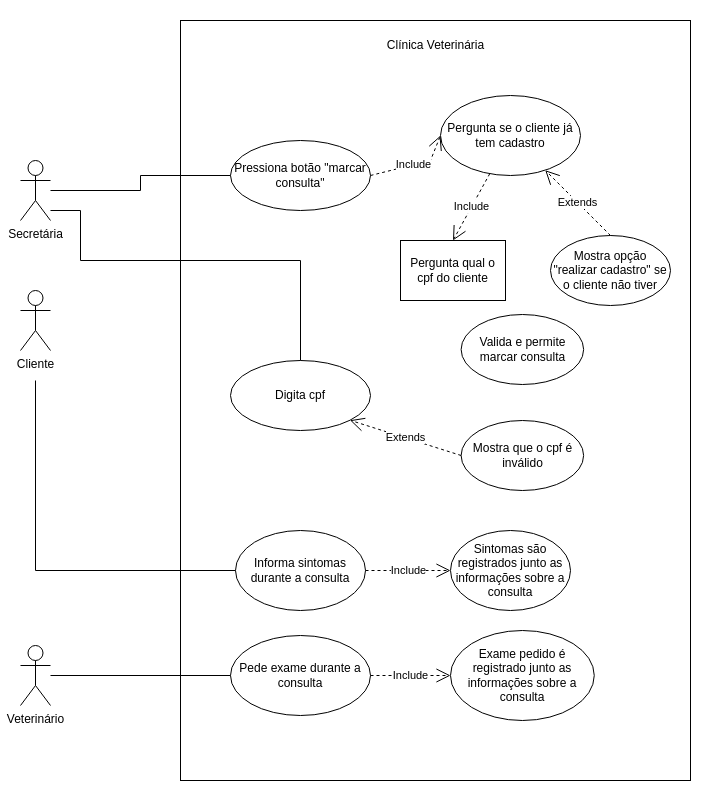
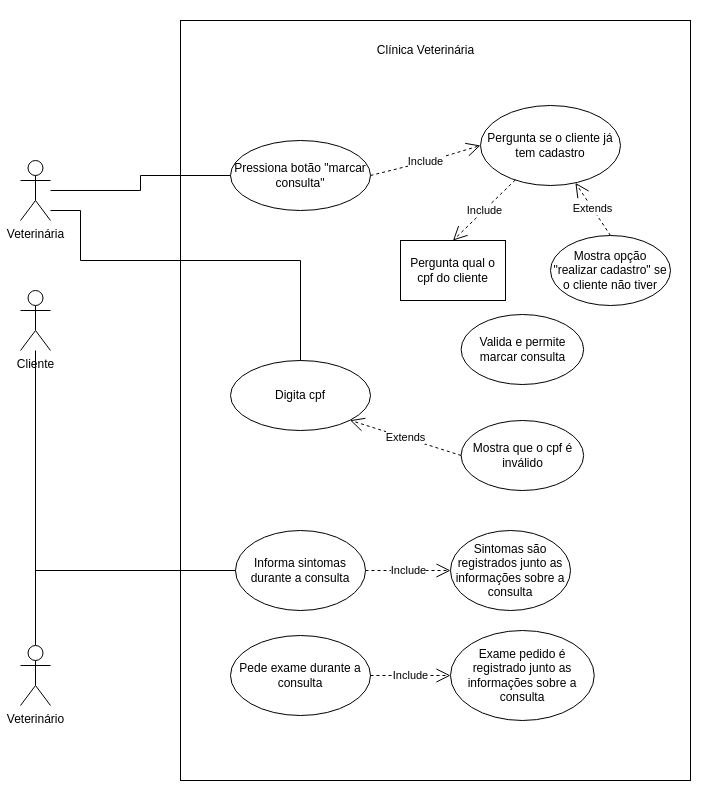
node "Clínica Veterinária": moved (436, 46) -> (426, 51)
node "Pergunta se o cliente já tem cadastro": moved (511, 136) -> (551, 146)
node "Secretária": label "Secretária" -> "Veterinária"
edge "Veterinário" -- "Pede exame durante a consulta": now "Veterinário" -- "Cliente"
